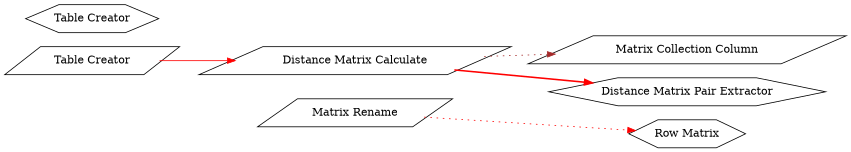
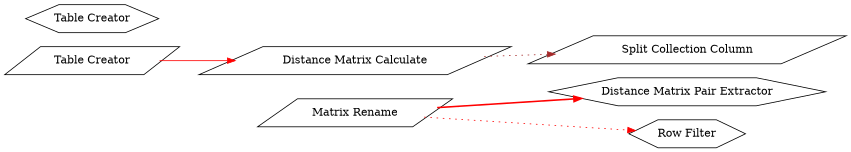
node "Matrix Collection Column": label "Matrix Collection Column" -> "Split Collection Column"
edge "Distance Matrix Calculate" -> "Distance Matrix Pair Extractor": now "Matrix Rename" -> "Distance Matrix Pair Extractor"
node "Row Matrix": label "Row Matrix" -> "Row Filter"
